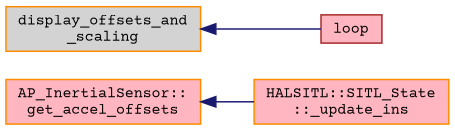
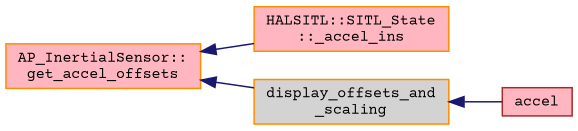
node "loop": label "loop" -> "accel"
edge "display_offsets_and _scaling" -> "AP_InertialSensor:: get_accel_offsets": added
node "HALSITL::SITL_State ::_update_ins": label "HALSITL::SITL_State ::_update_ins" -> "HALSITL::SITL_State ::_accel_ins"
